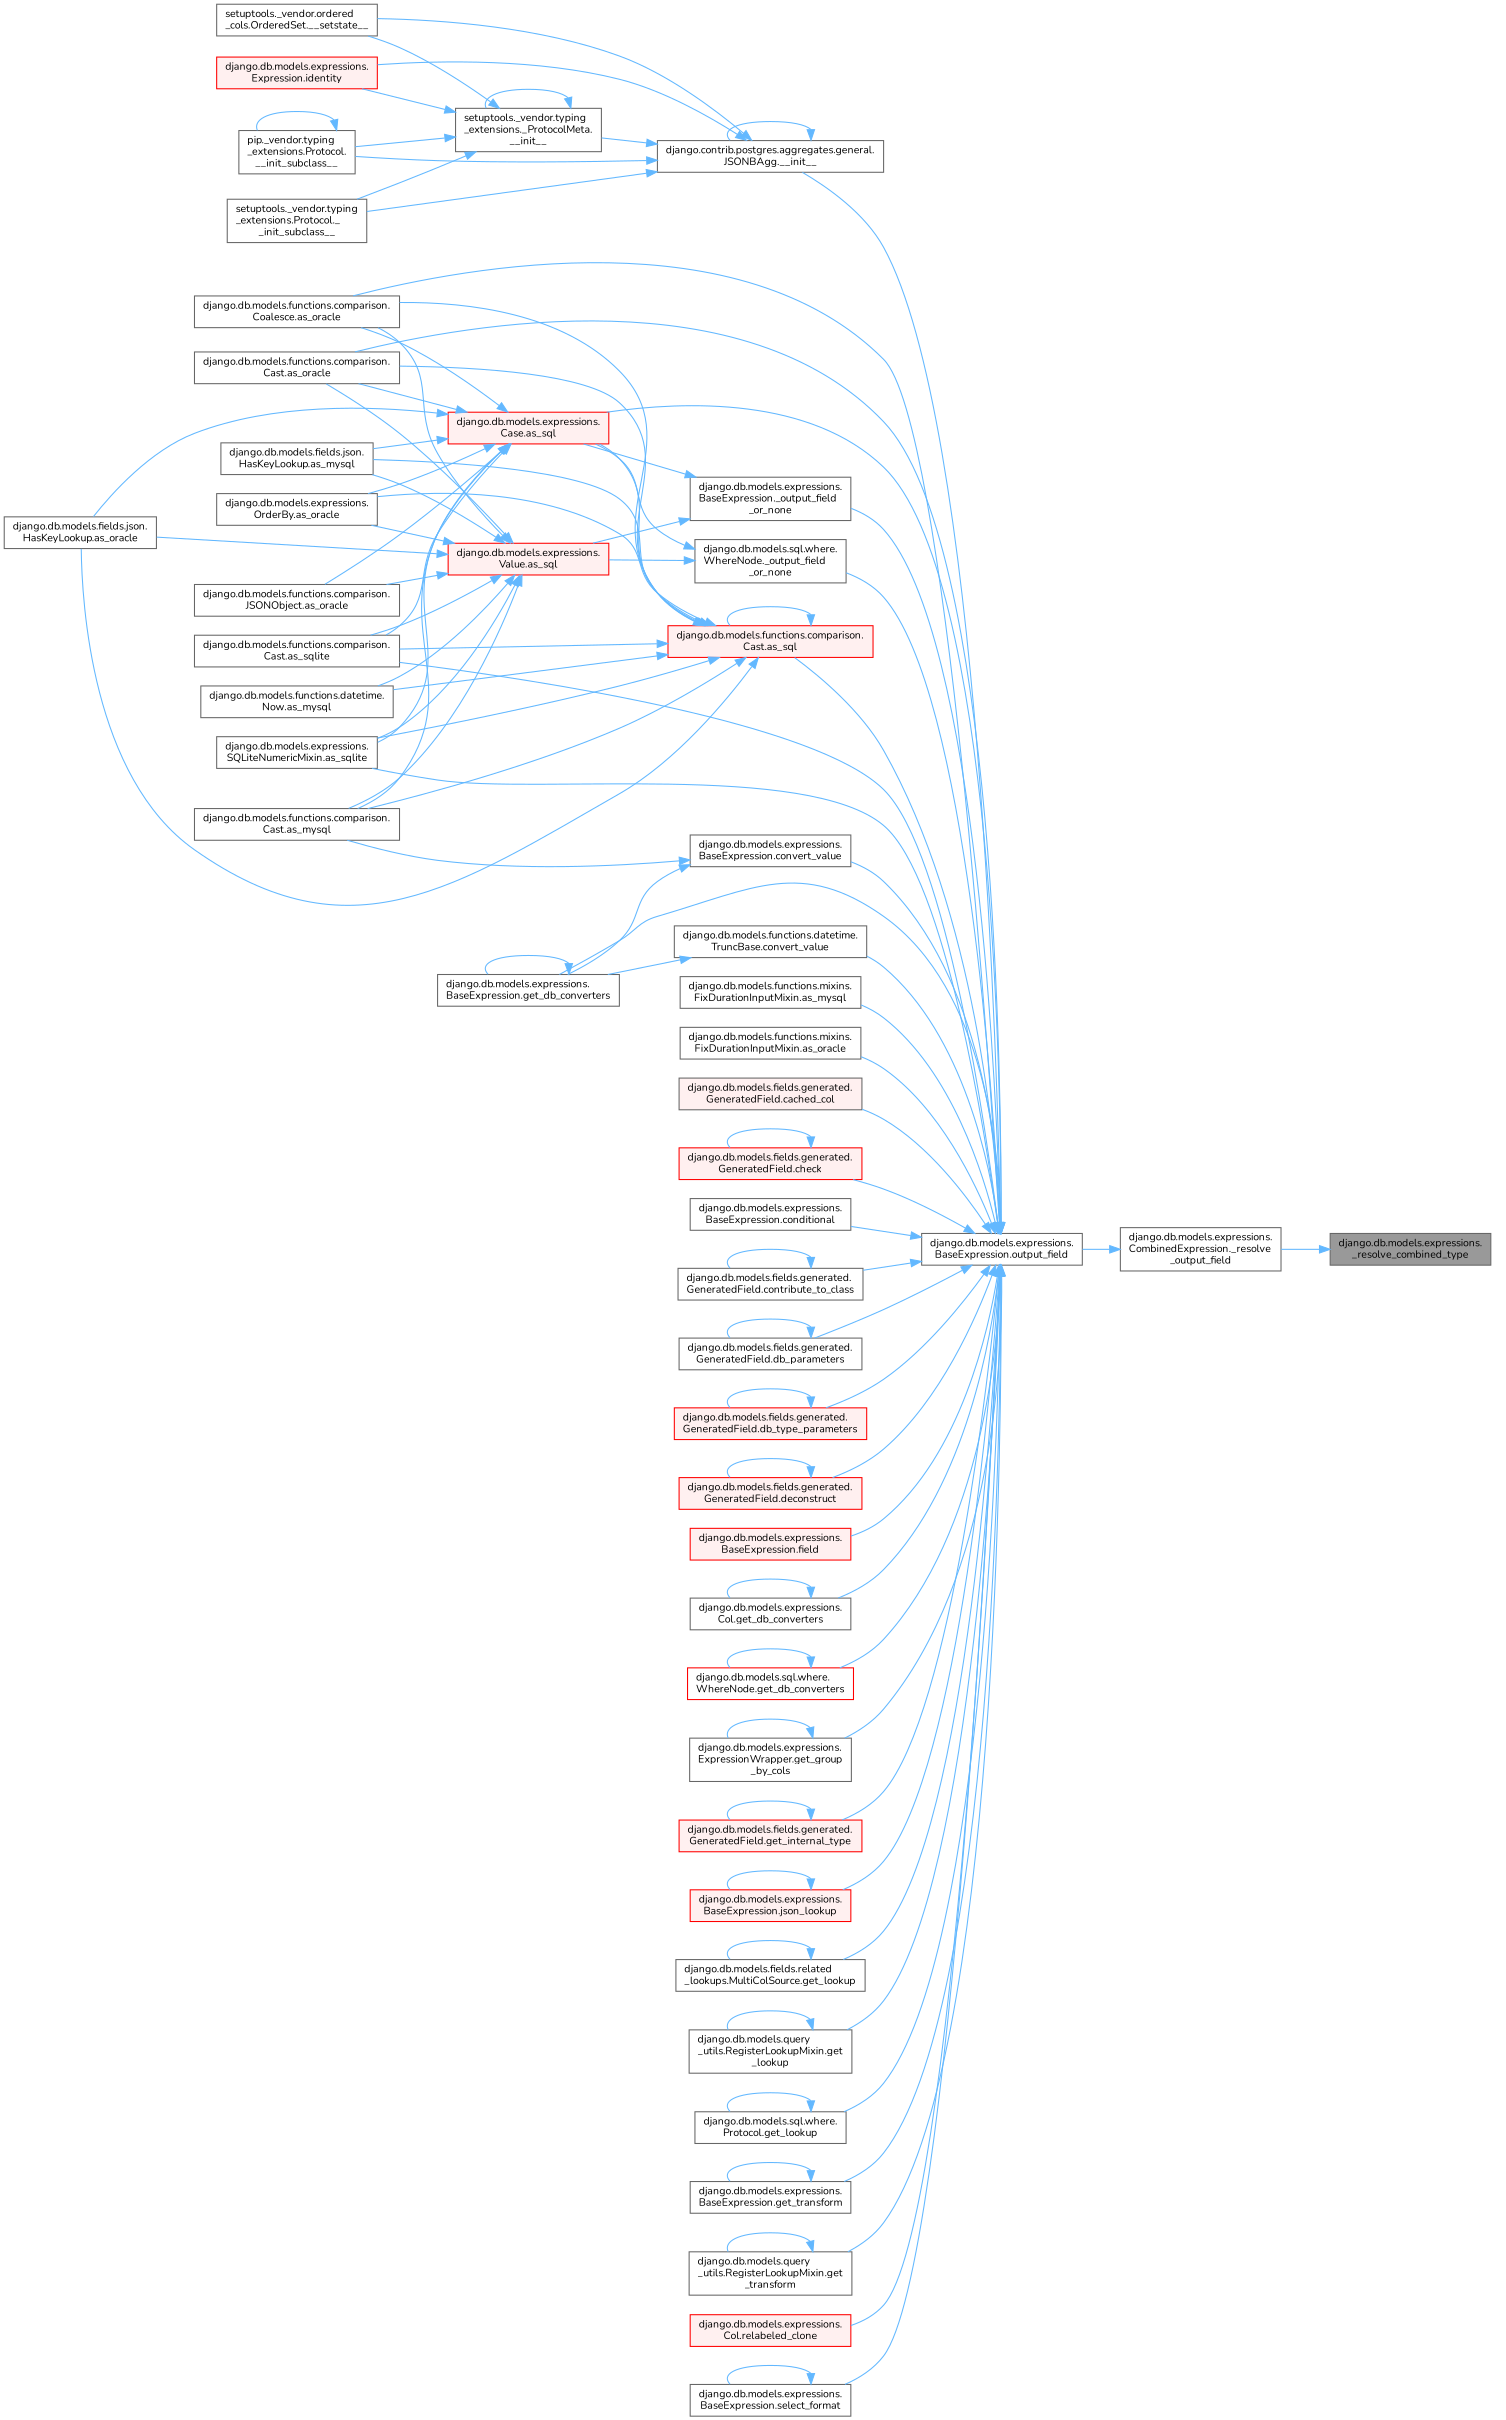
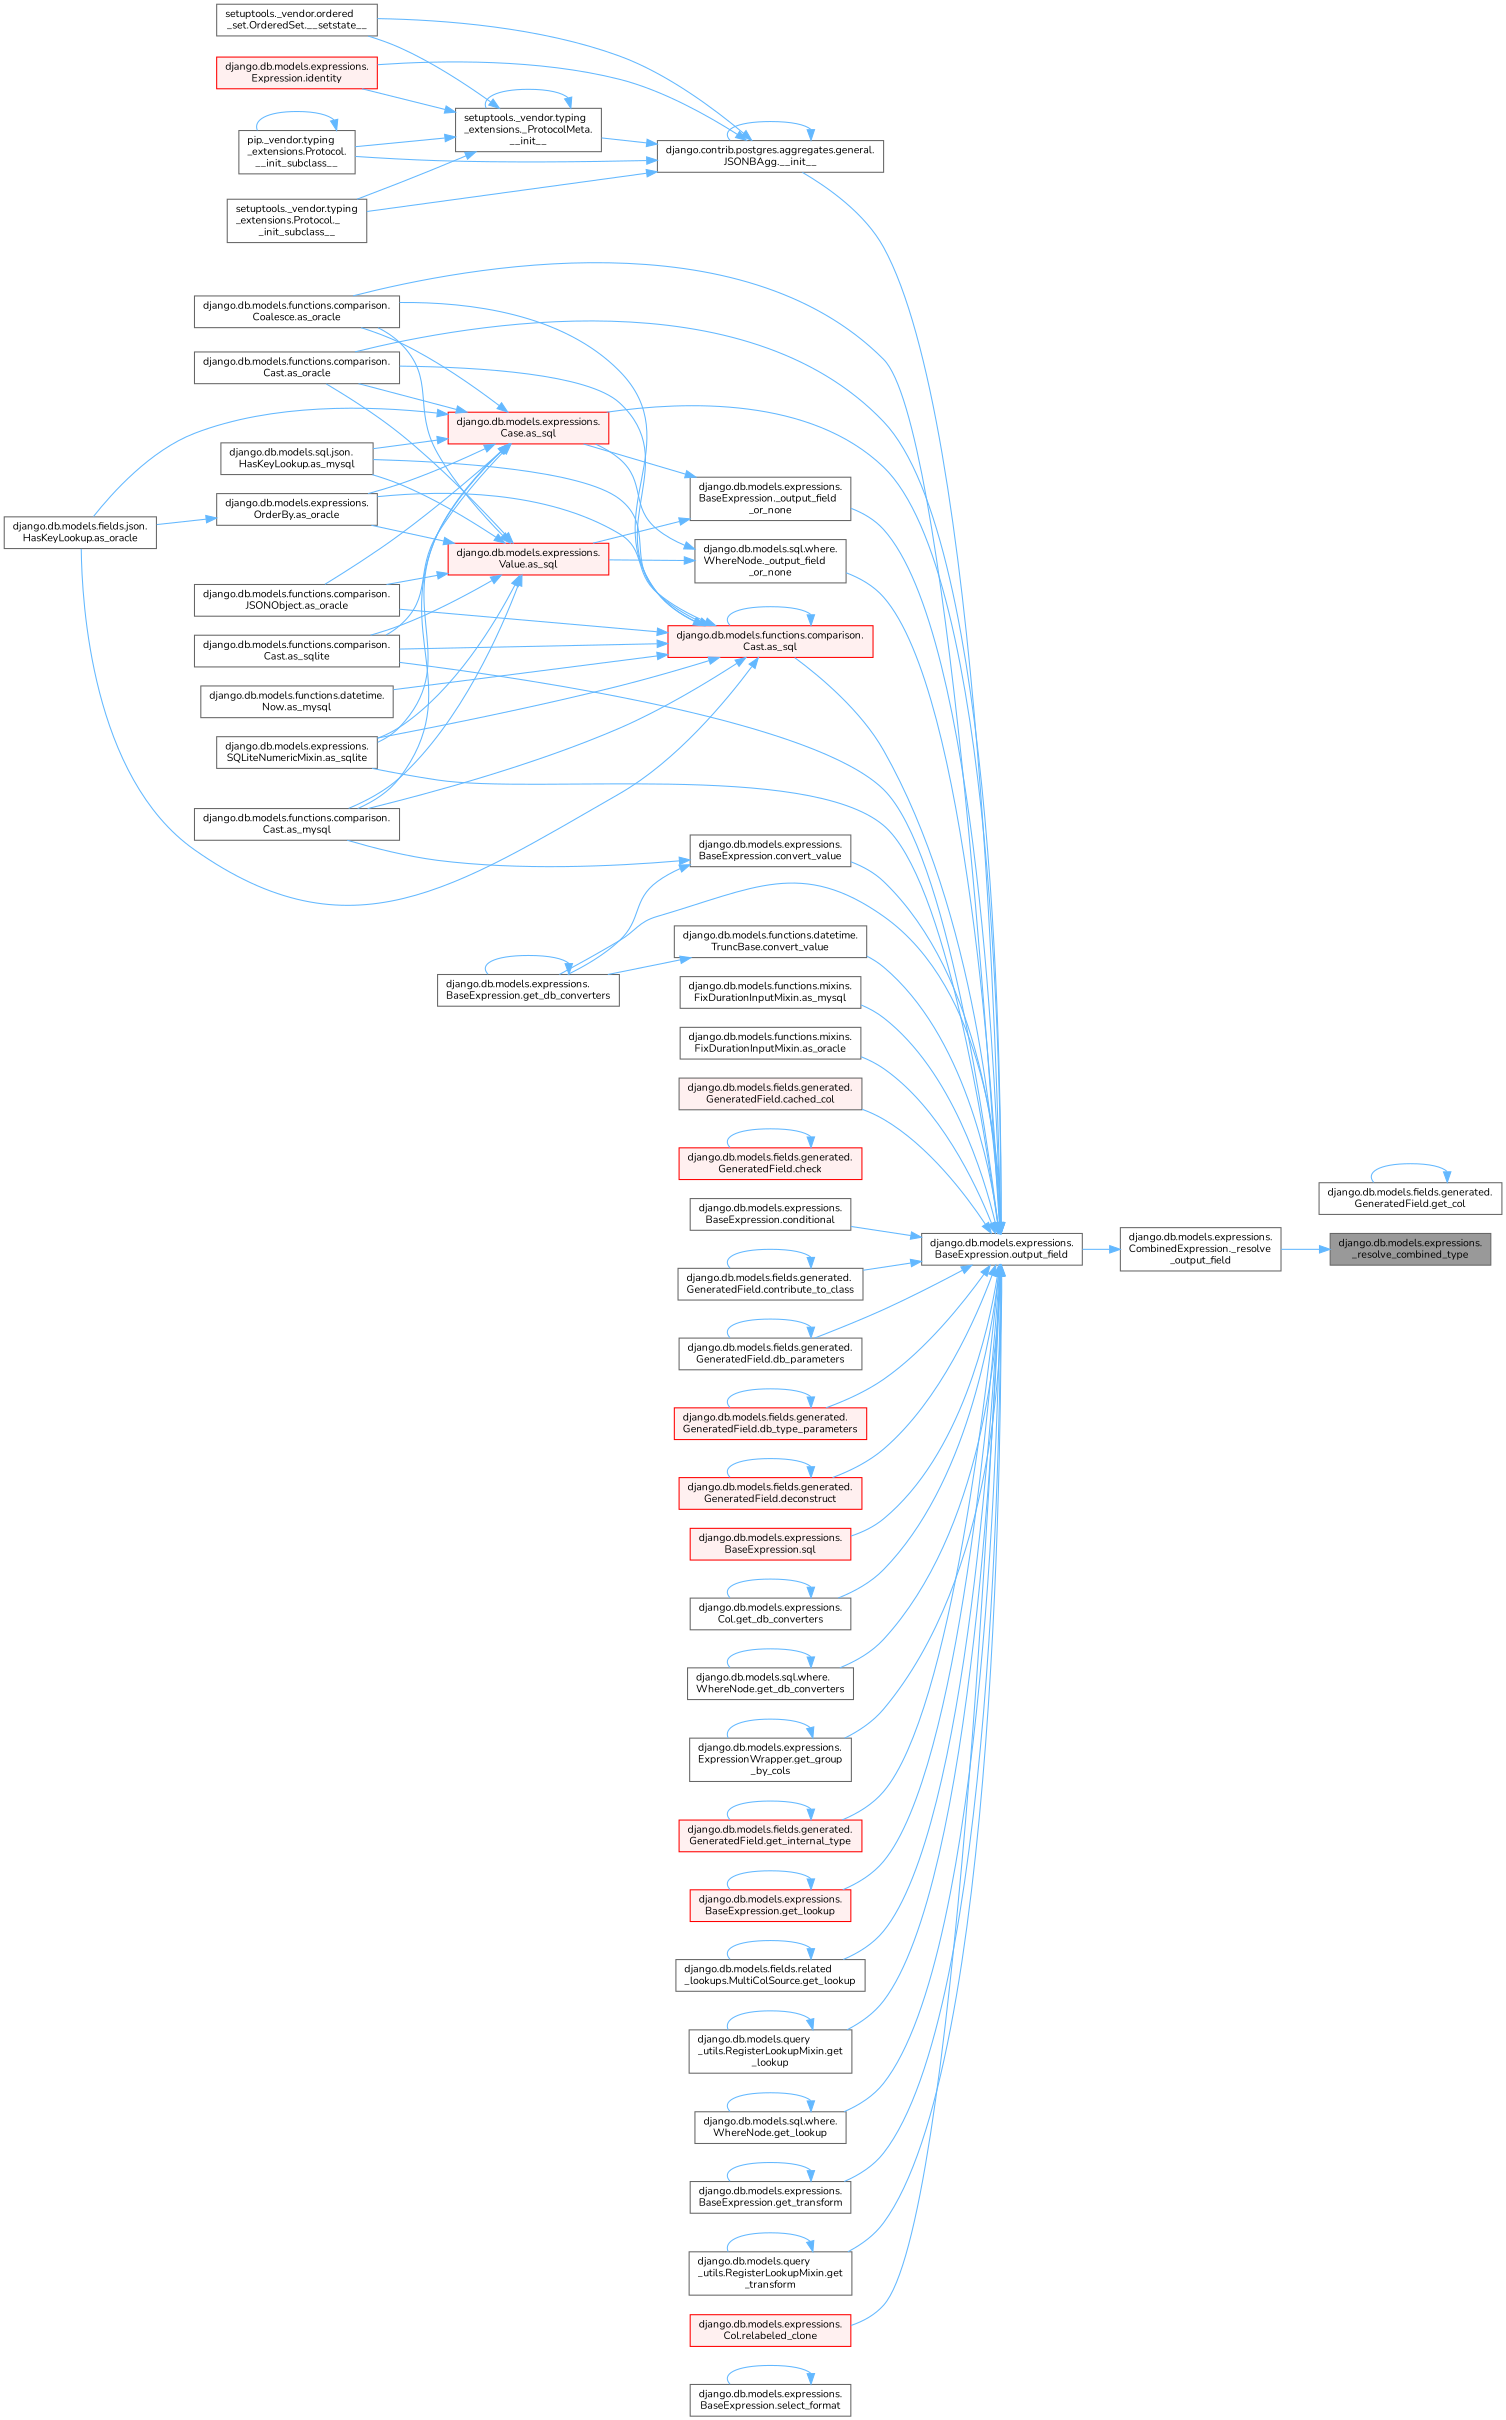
node "setuptools._vendor.ordered _cols.OrderedSet.__setstate__": label "setuptools._vendor.ordered _cols.OrderedSet.__setstate__" -> "setuptools._vendor.ordered _set.OrderedSet.__setstate__"
node "django.db.models.fields.json. HasKeyLookup.as_mysql": label "django.db.models.fields.json. HasKeyLookup.as_mysql" -> "django.db.models.sql.json. HasKeyLookup.as_mysql"
edge "django.db.models.expressions. Case.as_sql" -> "django.db.models.functions.comparison. Cast.as_sql": now "django.db.models.functions.comparison. JSONObject.as_oracle" -> "django.db.models.functions.comparison. Cast.as_sql"
edge "django.db.models.fields.json. HasKeyLookup.as_oracle" -> "django.db.models.expressions. Value.as_sql": now "django.db.models.fields.json. HasKeyLookup.as_oracle" -> "django.db.models.expressions. OrderBy.as_oracle"
edge "django.db.models.functions.datetime. Now.as_mysql" -> "django.db.models.expressions. Value.as_sql": removed
node "django.db.models.fields.generated. GeneratedField.get_col": added
edge "django.db.models.fields.generated. GeneratedField.check" -> "django.db.models.expressions. BaseExpression.output_field": removed
node "django.db.models.expressions. BaseExpression.field": label "django.db.models.expressions. BaseExpression.field" -> "django.db.models.expressions. BaseExpression.sql"
node "django.db.models.sql.where. WhereNode.get_db_converters": color red -> grey40
edge "django.db.models.expressions. BaseExpression.select_format" -> "django.db.models.expressions. BaseExpression.output_field": removed
node "django.db.models.expressions. BaseExpression.json_lookup": label "django.db.models.expressions. BaseExpression.json_lookup" -> "django.db.models.expressions. BaseExpression.get_lookup"
node "django.db.models.sql.where. Protocol.get_lookup": label "django.db.models.sql.where. Protocol.get_lookup" -> "django.db.models.sql.where. WhereNode.get_lookup"
